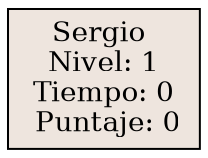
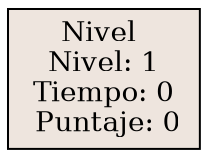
node "Sergio Nivel: 1 Tiempo: 0 Puntaje: 0": label "Sergio Nivel: 1 Tiempo: 0 Puntaje: 0" -> "Nivel Nivel: 1 Tiempo: 0 Puntaje: 0"
